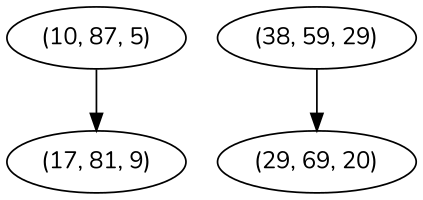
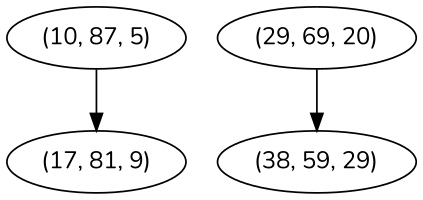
edge "(38, 59, 29)" -> "(29, 69, 20)": reversed
